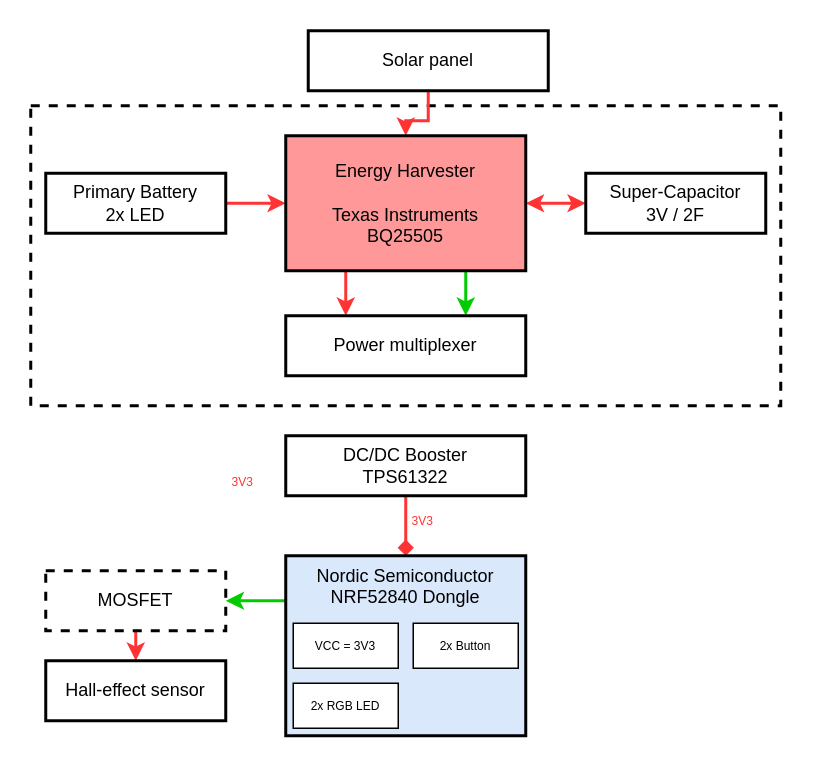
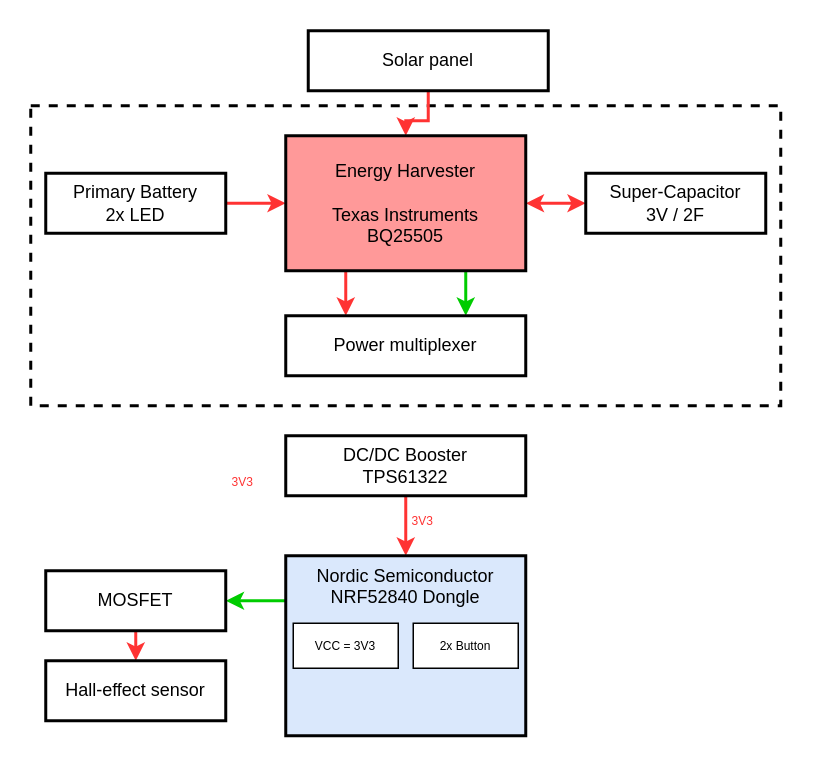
edge "DC/DC Booster TPS61322" -> "Nordic Semiconductor NRF52840 Dongle": arrowhead diamond -> classic
node "MOSFET": style dashed -> solid
node "2x RGB LED": removed
